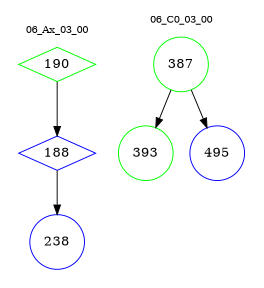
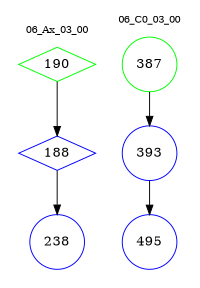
edge "387" -> "495": now "393" -> "495"
node "393": color green -> blue
